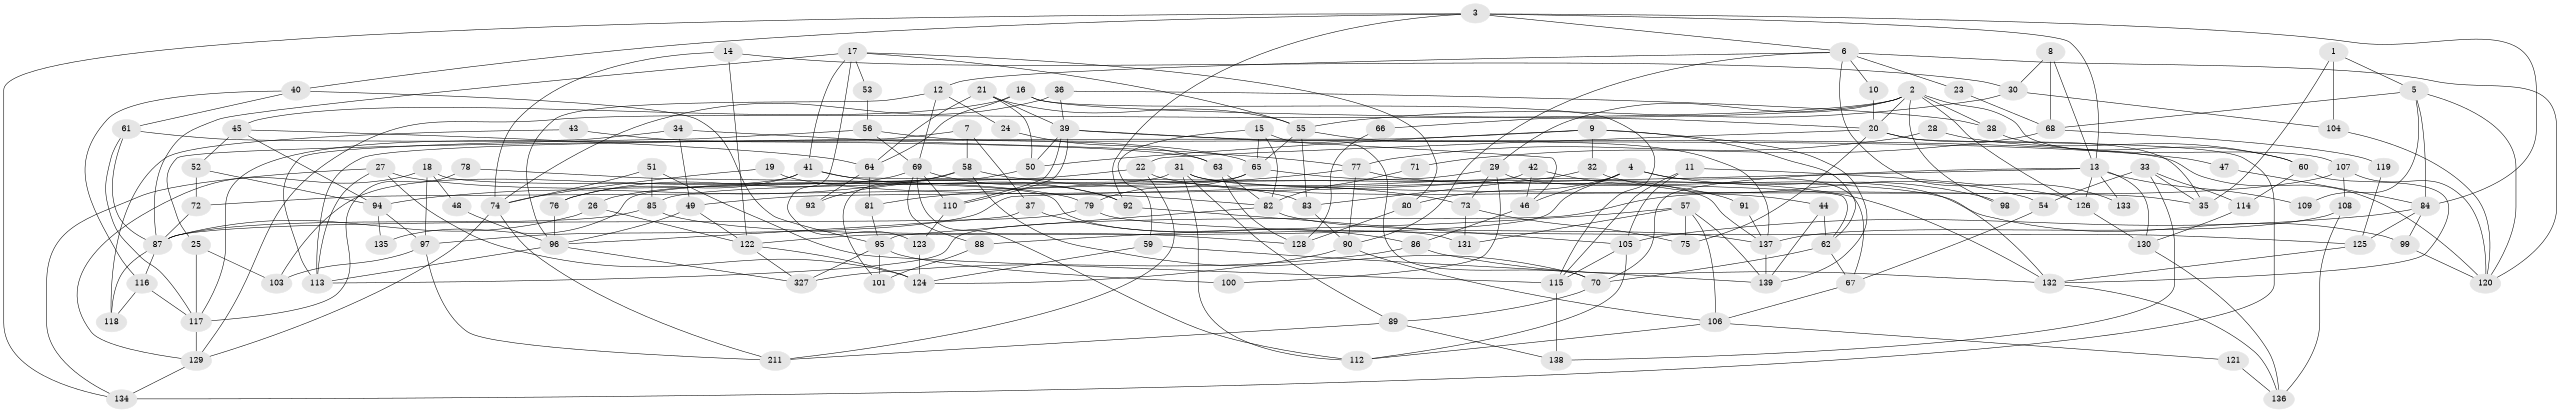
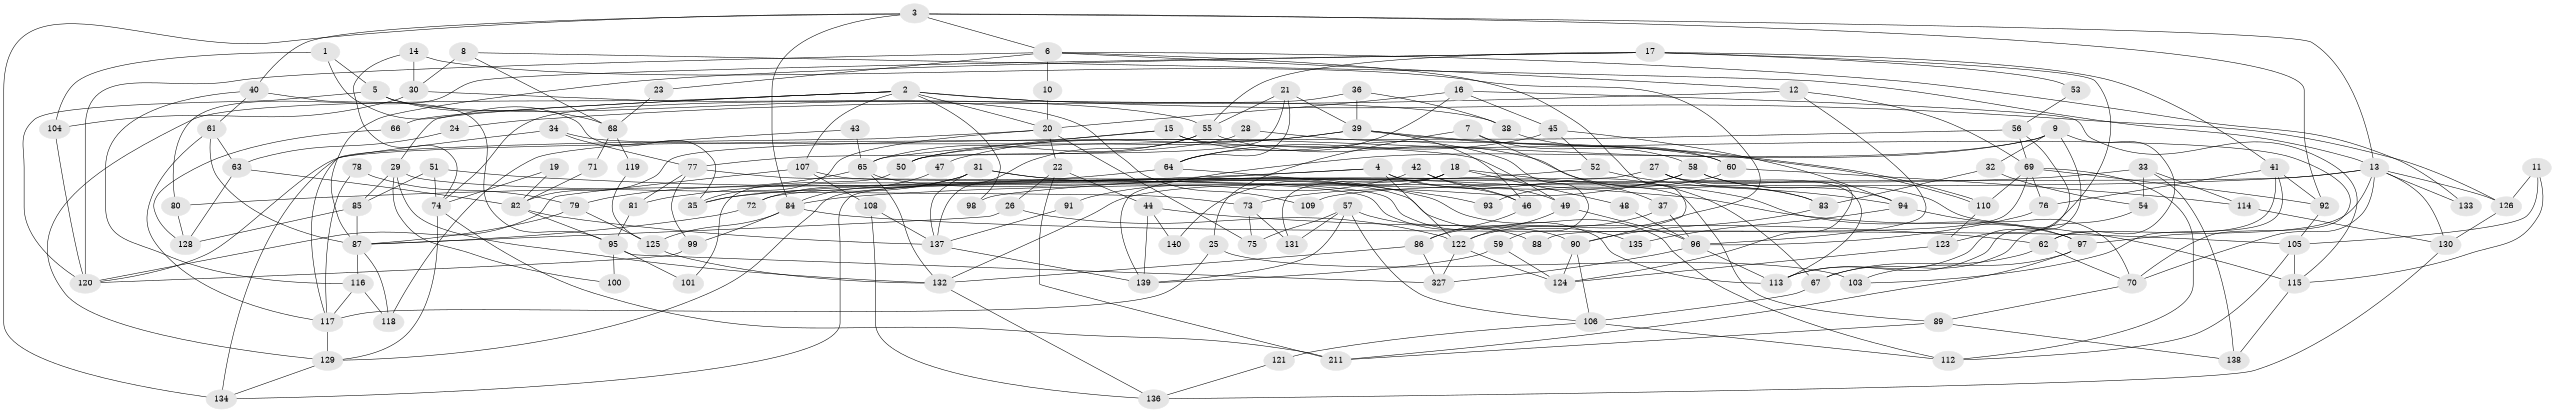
edge "5" -- "84": now "13" -- "84"
node "140": added
edge "88" -- "101": removed
